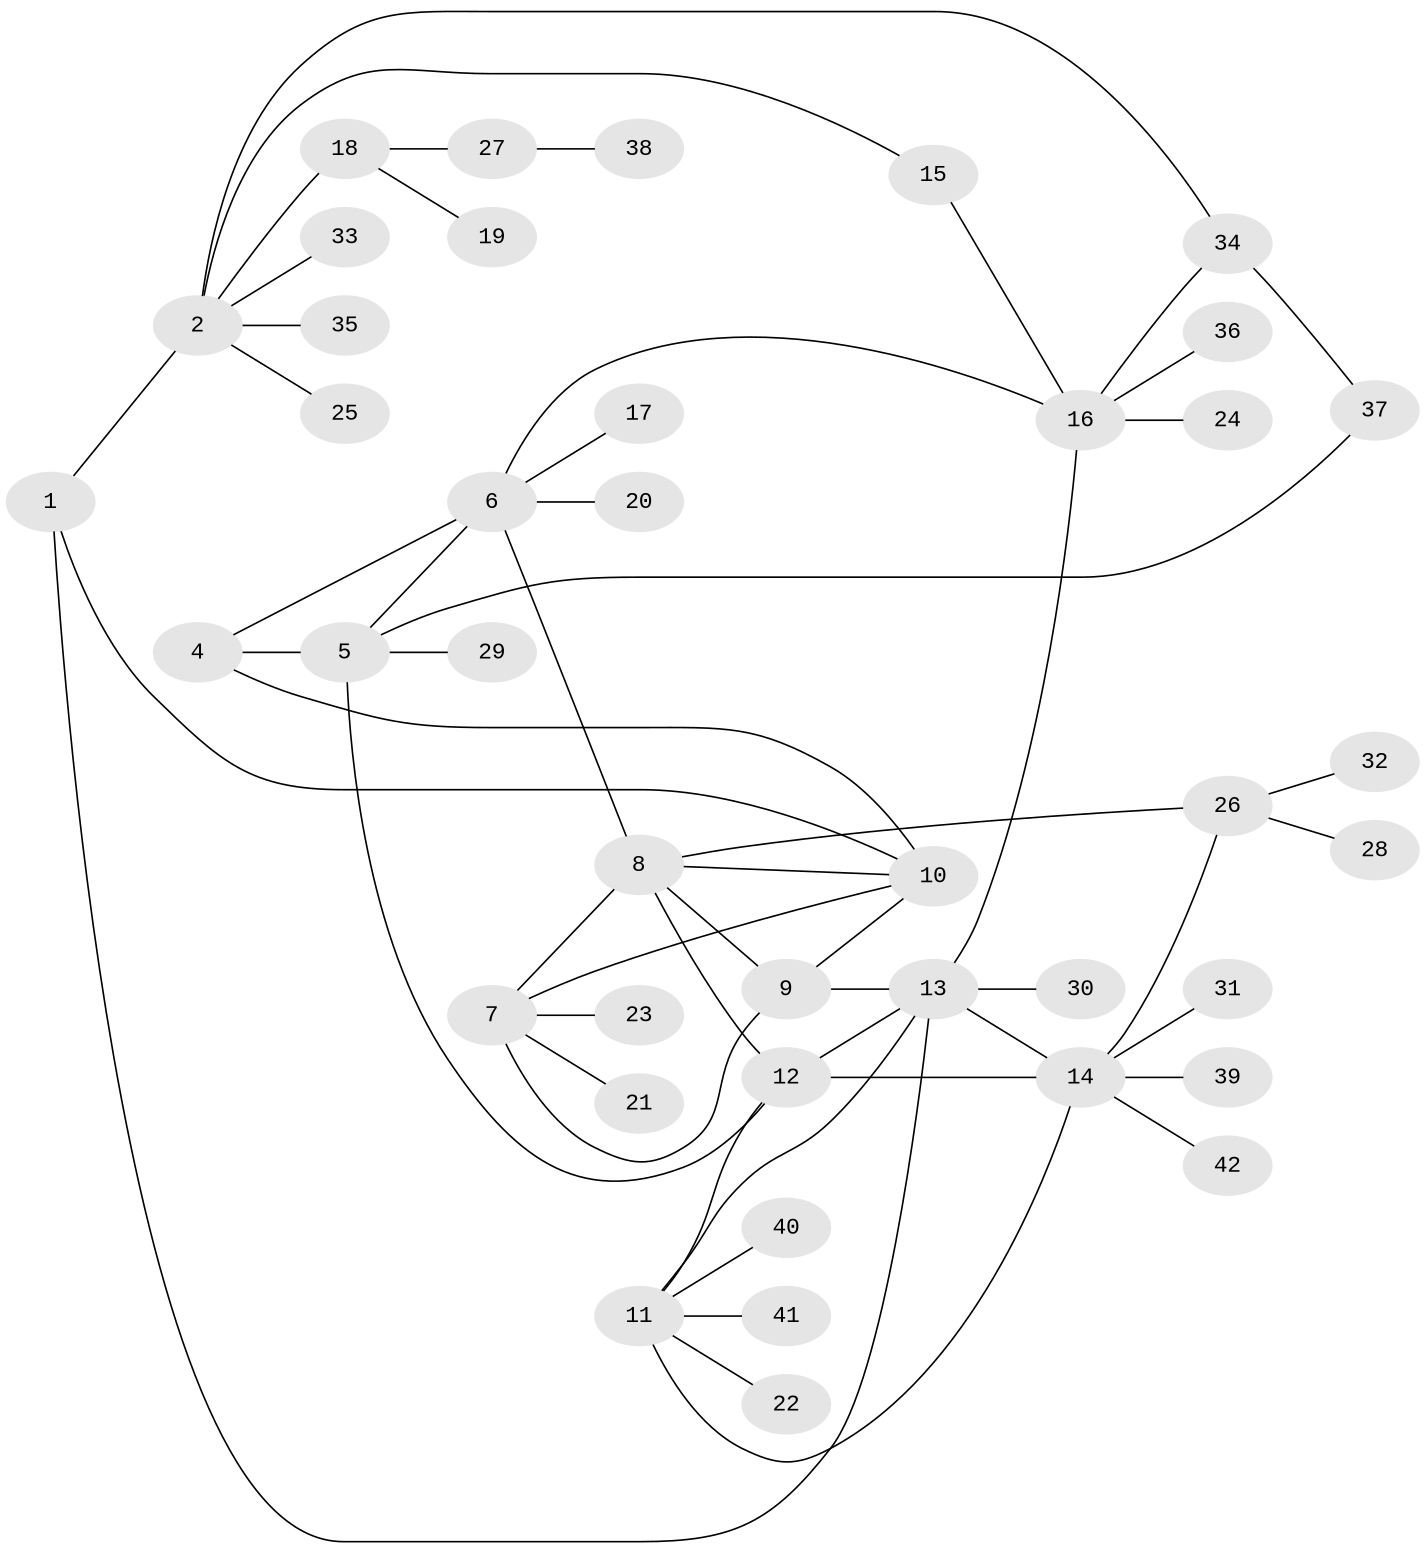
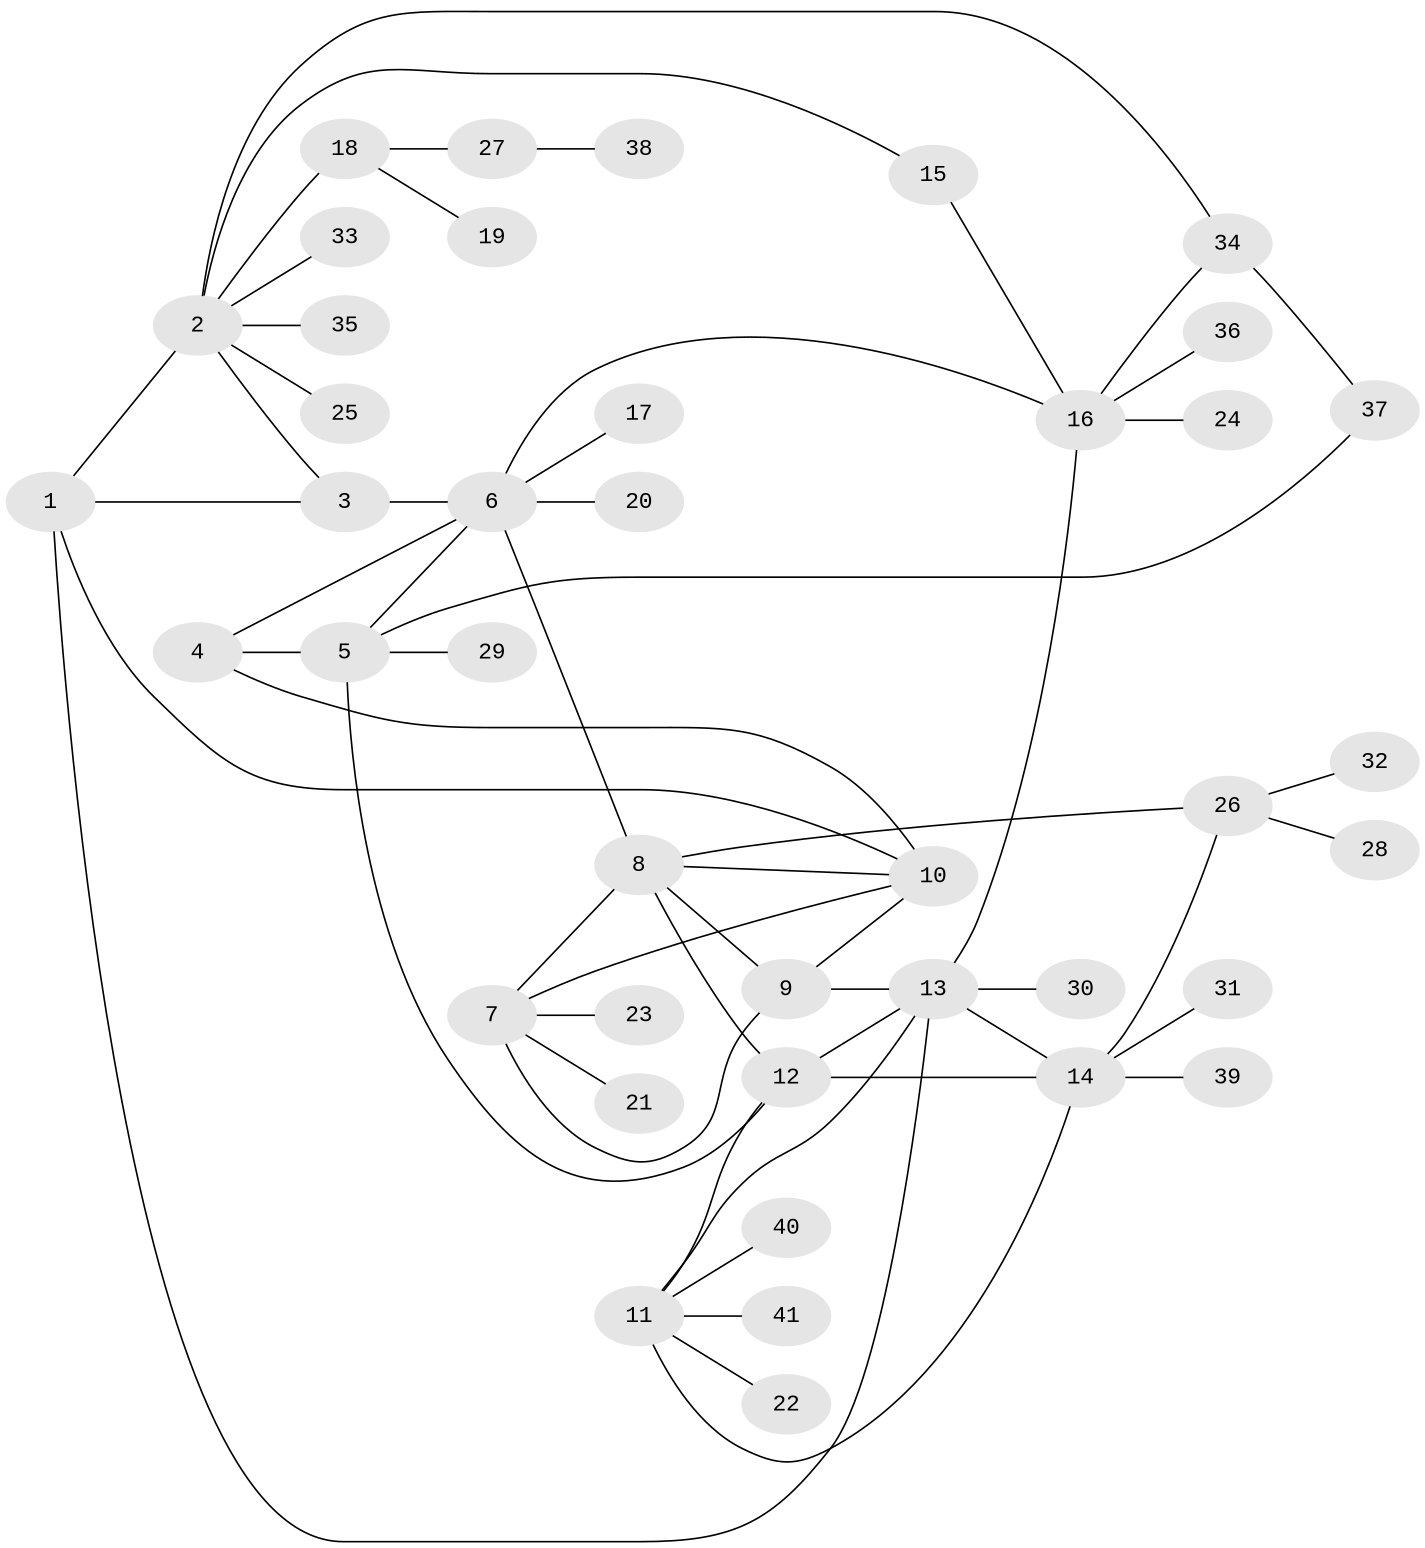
node "3": added
node "42": removed
